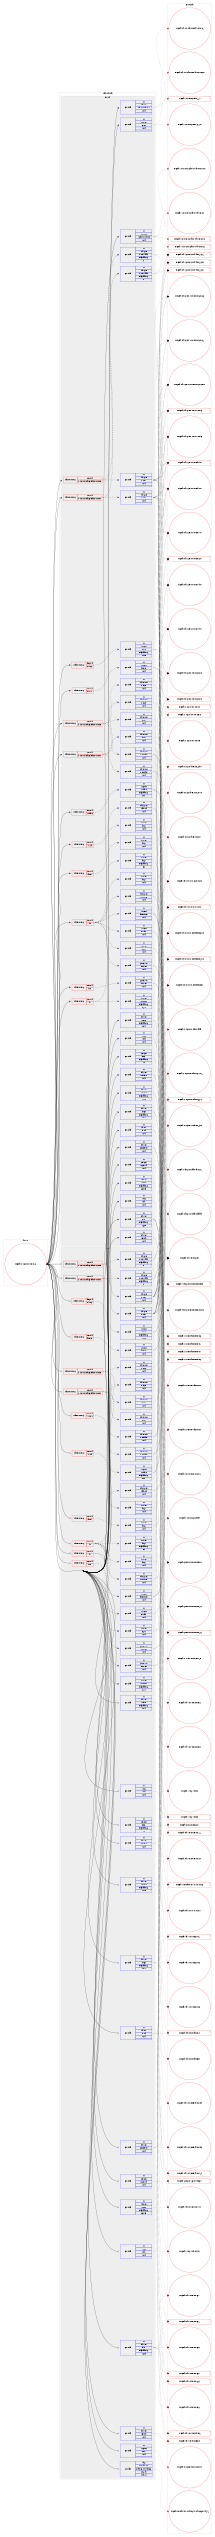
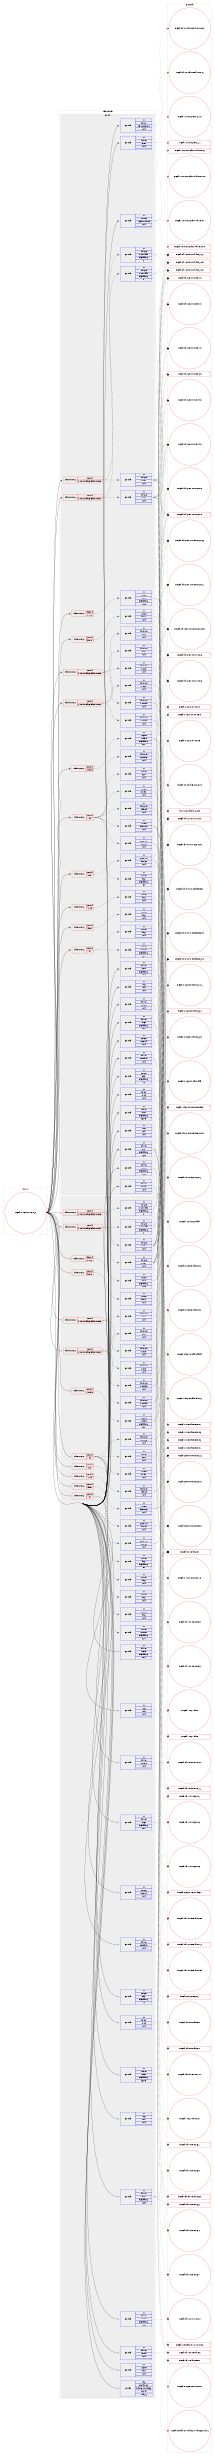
node "portage://sys-auth/elogind-246.9.2": label "portage://sys-auth/elogind-246.9.2" -> "libs://sys-auth/elogind-246.9.2"
node "portage://sys-auth/elogind-243.7": removed
node "portage://sys-libs/efivar-37": shape circle -> note
node "portage://dev-libs/glib-2.66.2": label "portage://dev-libs/glib-2.66.2" -> "portage://desktop-libs/glib-2.66.2"
